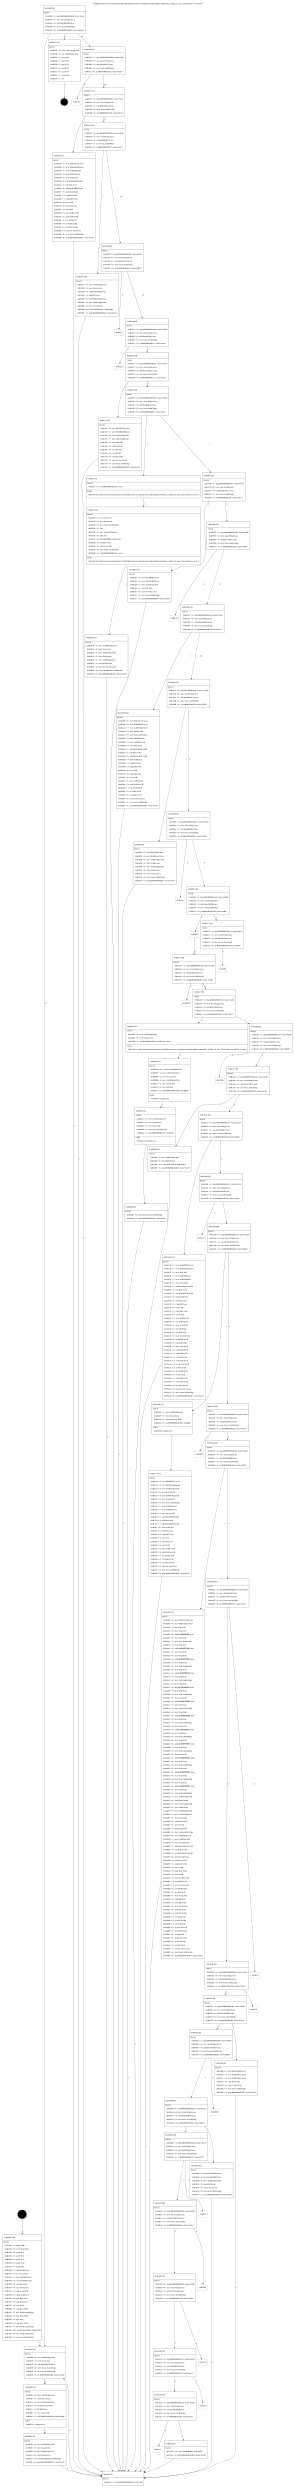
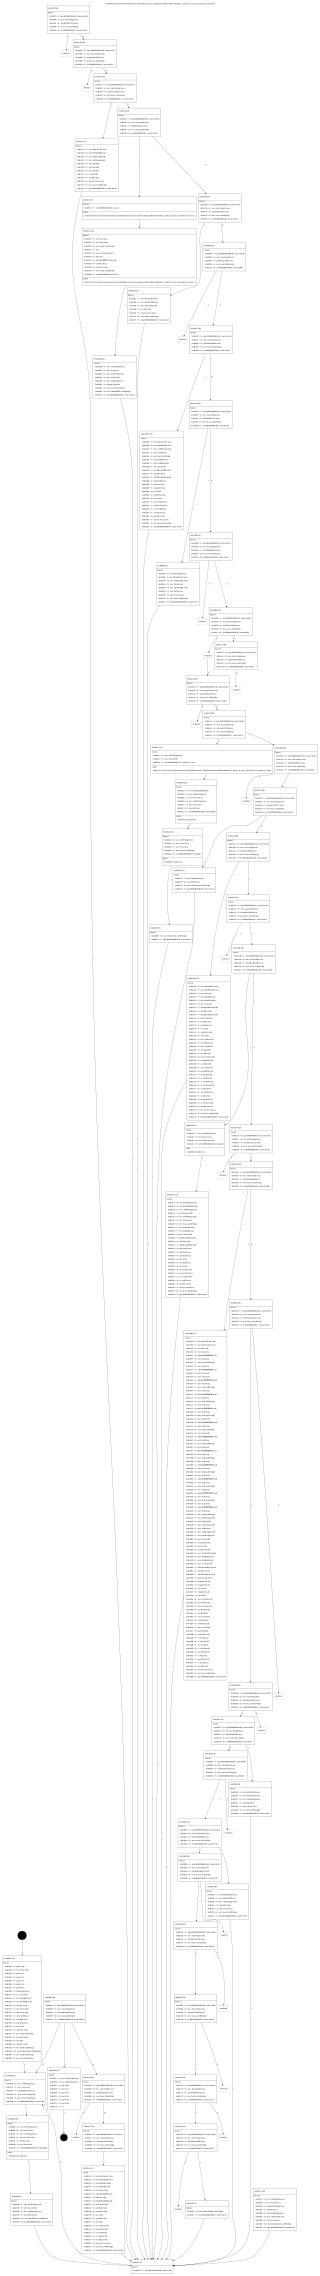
node "0x4018e3 [28]": removed
